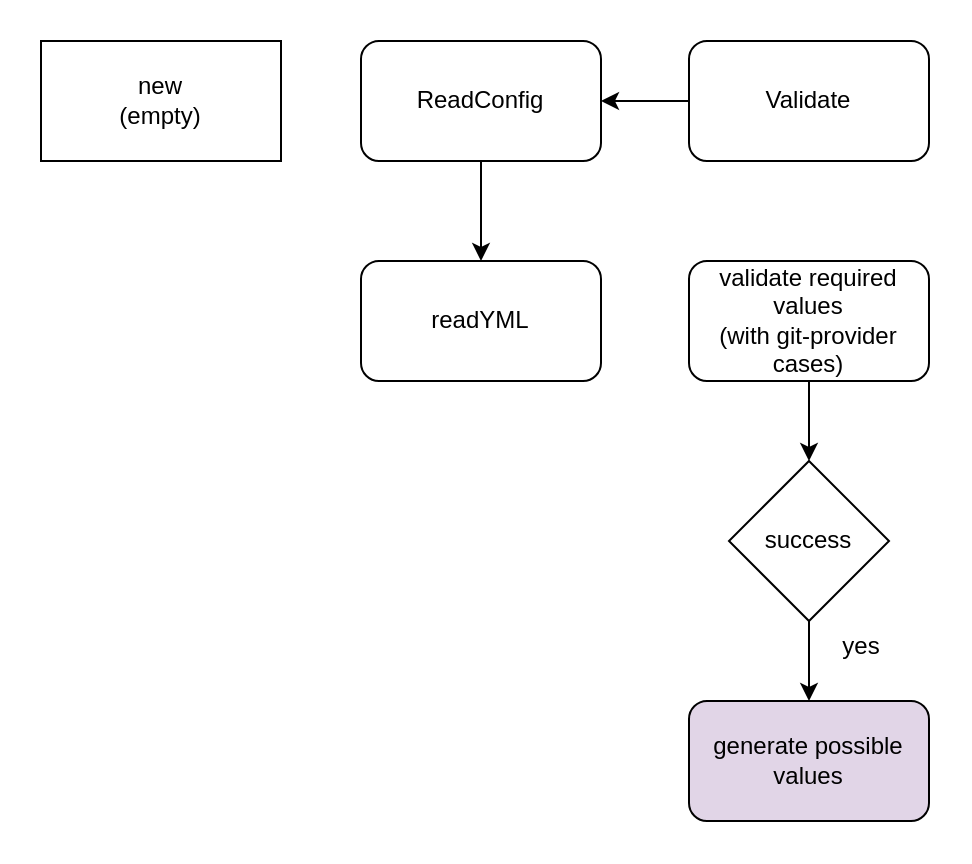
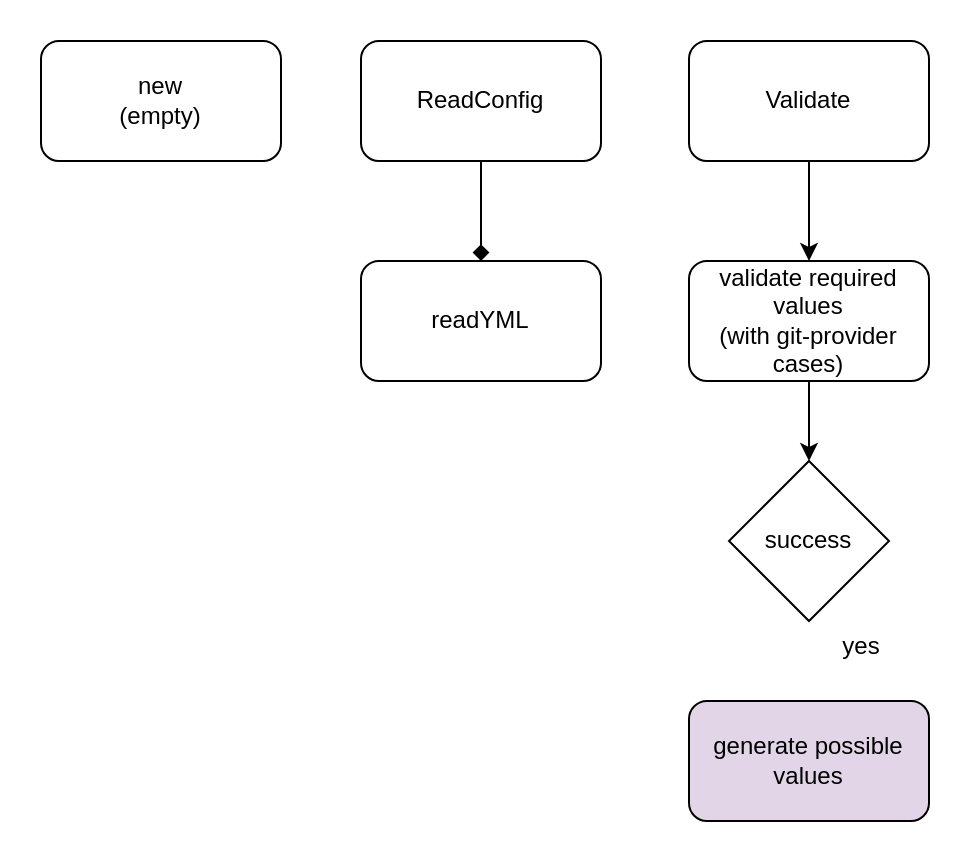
node "new (empty)": shape rectangle -> rounded rectangle
edge "Validate" -> "ReadConfig": now "Validate" -> "validate required values (with git-provider cases)"
edge "ReadConfig" -> "readYML": arrowhead classic -> diamond
edge "success" -> "generate possible values": removed
